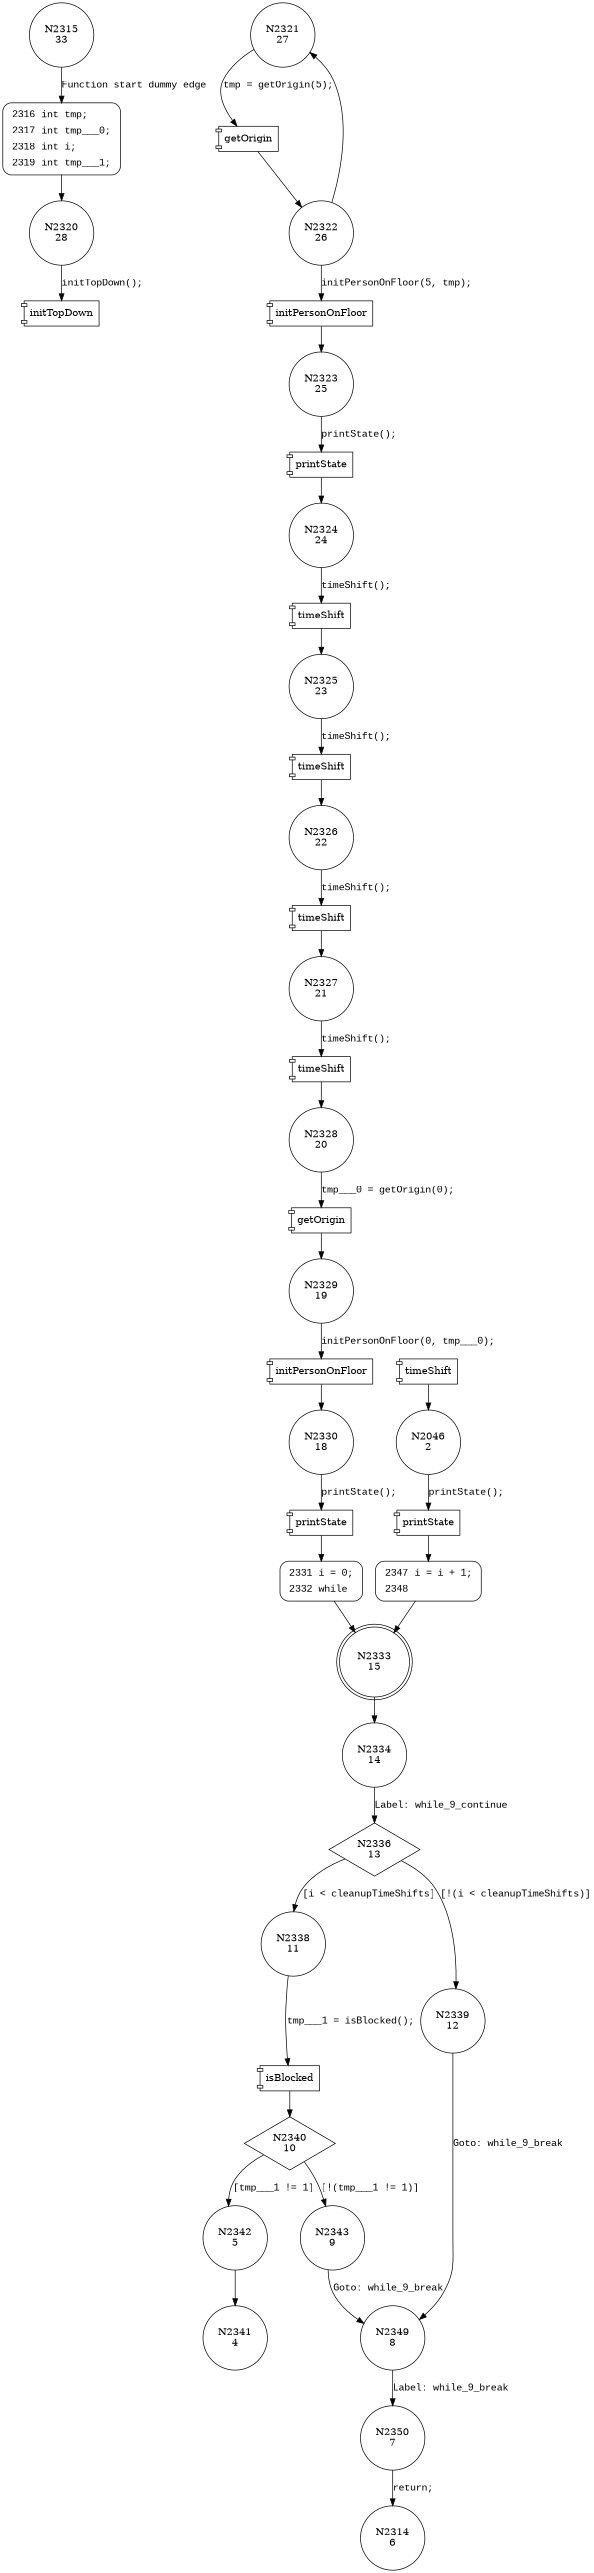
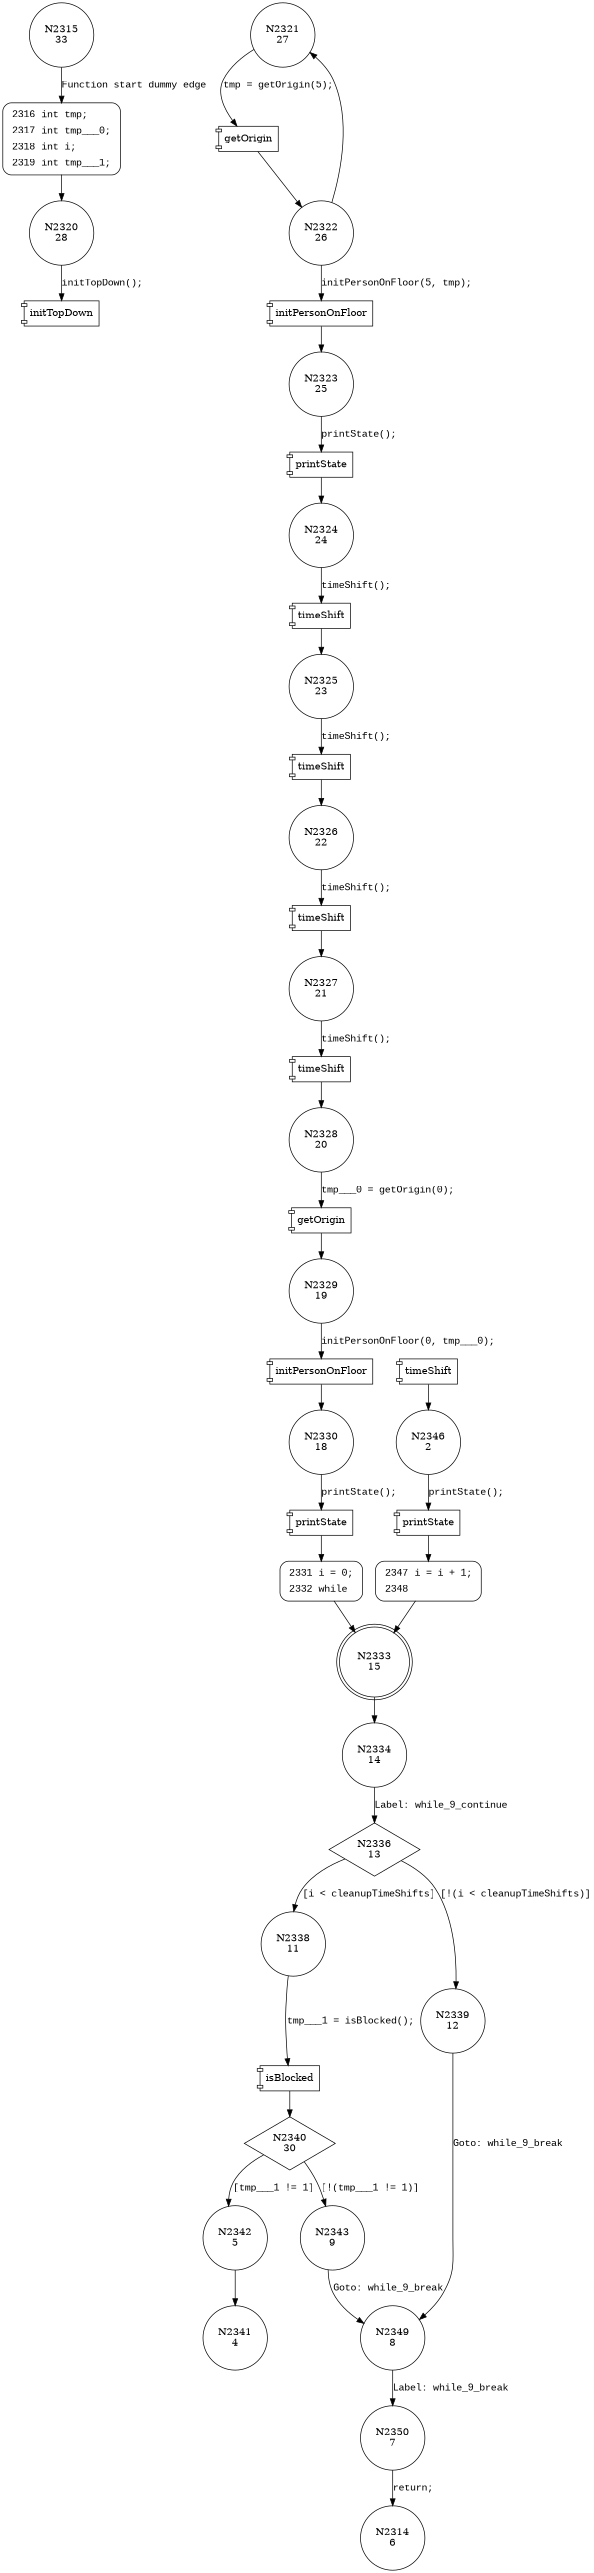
node "N2046 2": label "N2046 2" -> "N2346 2"
node "N2340 10": label "N2340 10" -> "N2340 30"
